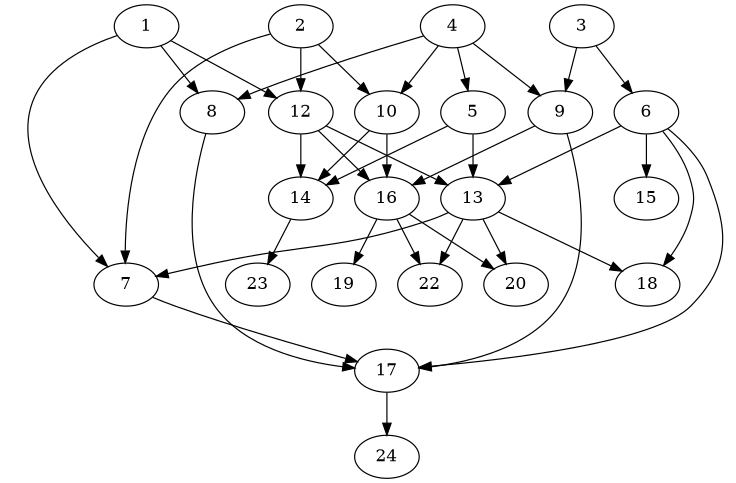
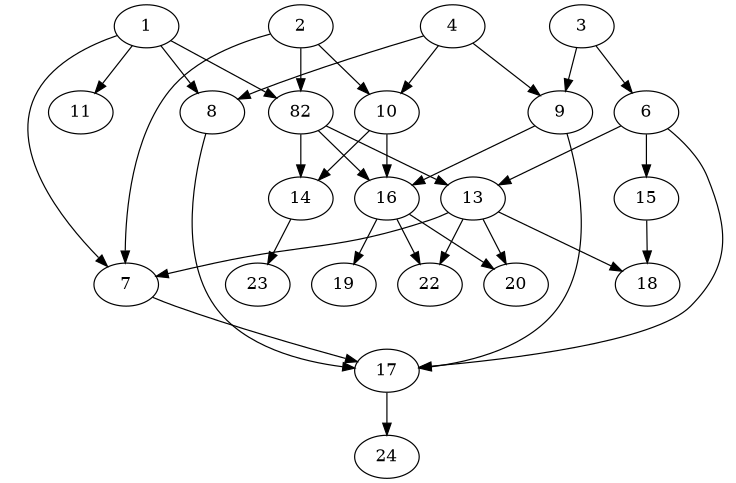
node "11": added
node "12": label "12" -> "82"
node "5": removed
edge "6" -> "18": now "15" -> "18"
